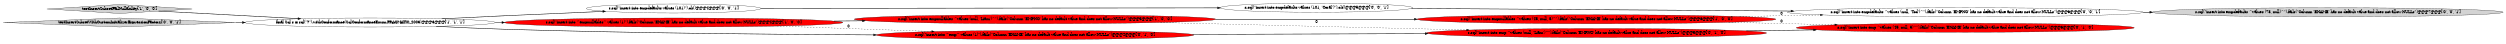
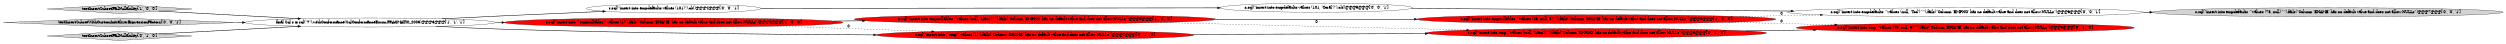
node "testInsertSubsetFailNullability['0', '1', '0']": added
